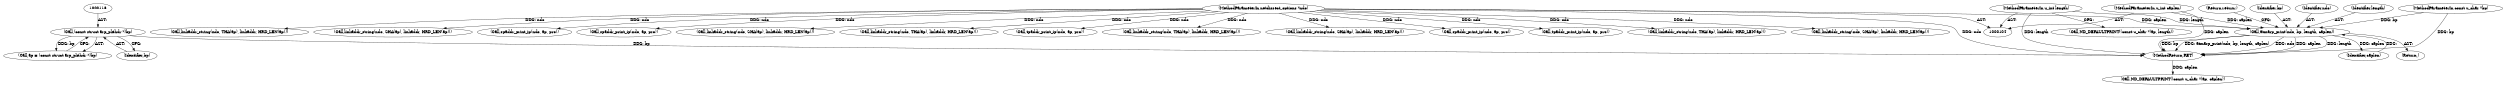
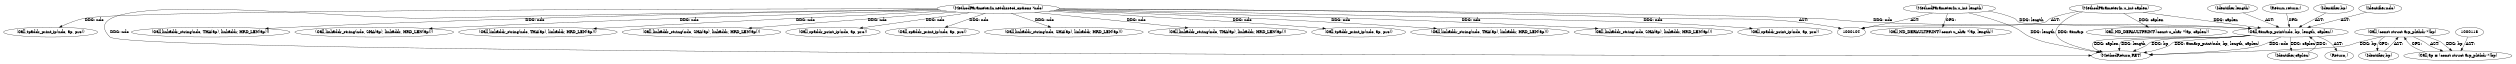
node "(MethodParameterIn,const u_char *bp)": removed
edge "1000118" -> "(Call,(const struct arp_pkthdr *)bp)": now "1000118" -> "(Call,ap = (const struct arp_pkthdr *)bp)"
edge "(MethodParameterIn,netdissect_options *ndo)" -> "(Call,atmarp_print(ndo, bp, length, caplen))": label "DDG: caplen" -> "DDG: ndo"
edge "(MethodParameterIn,u_int caplen)" -> "(MethodReturn,RET)": label "DDG: caplen" -> "DDG: atmarp"
edge "(MethodReturn,RET)" -> "(Call,ND_DEFAULTPRINT((const u_char *)ap, caplen))": now "(MethodParameterIn,u_int caplen)" -> "(Call,ND_DEFAULTPRINT((const u_char *)ap, caplen))"
